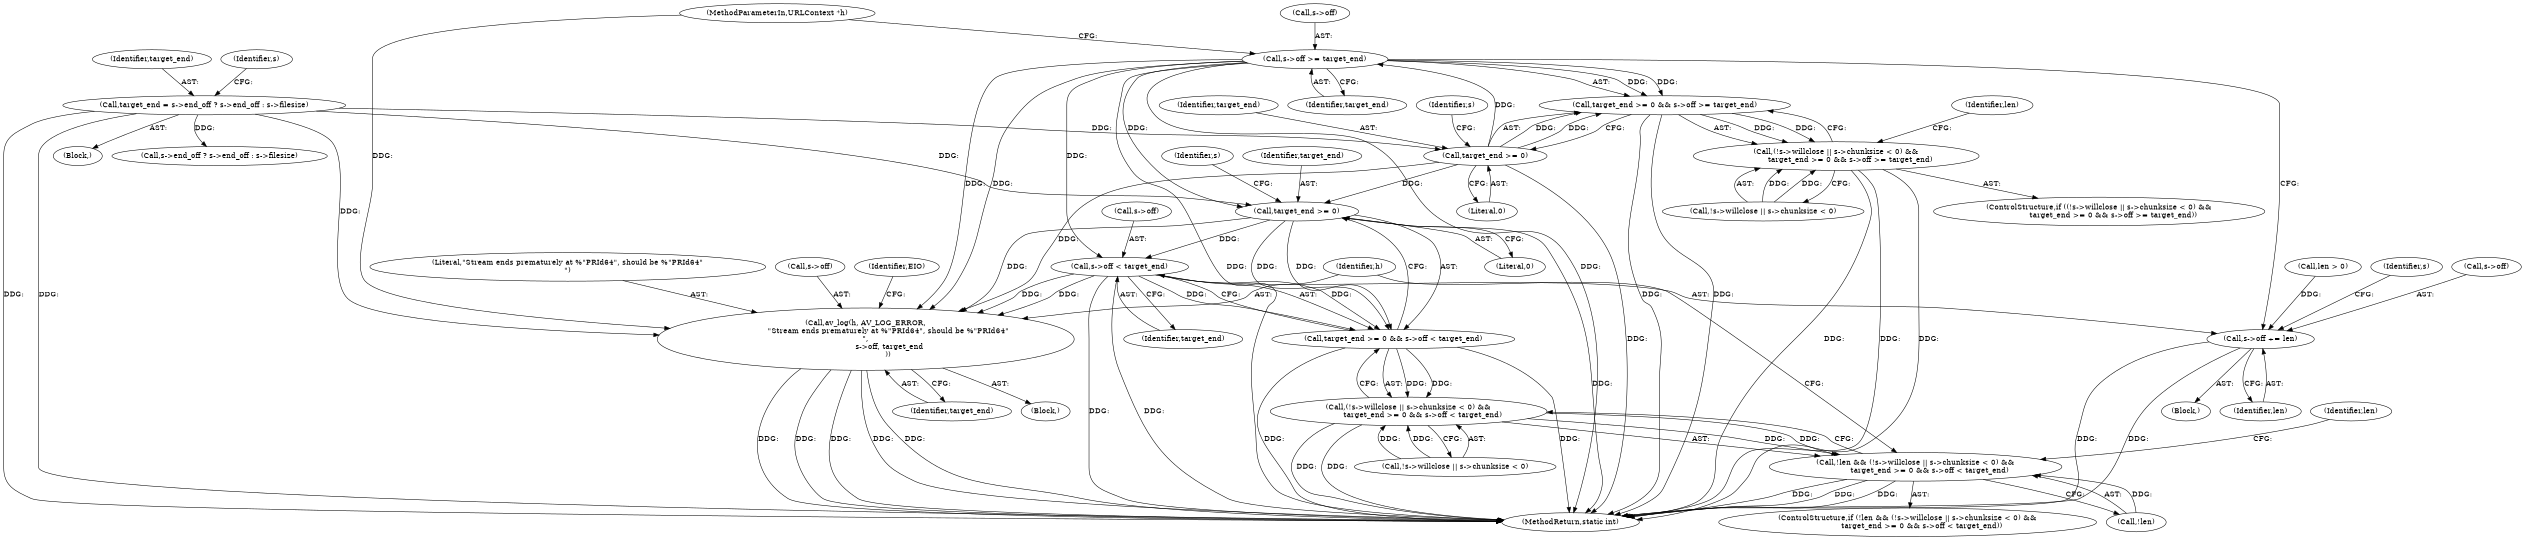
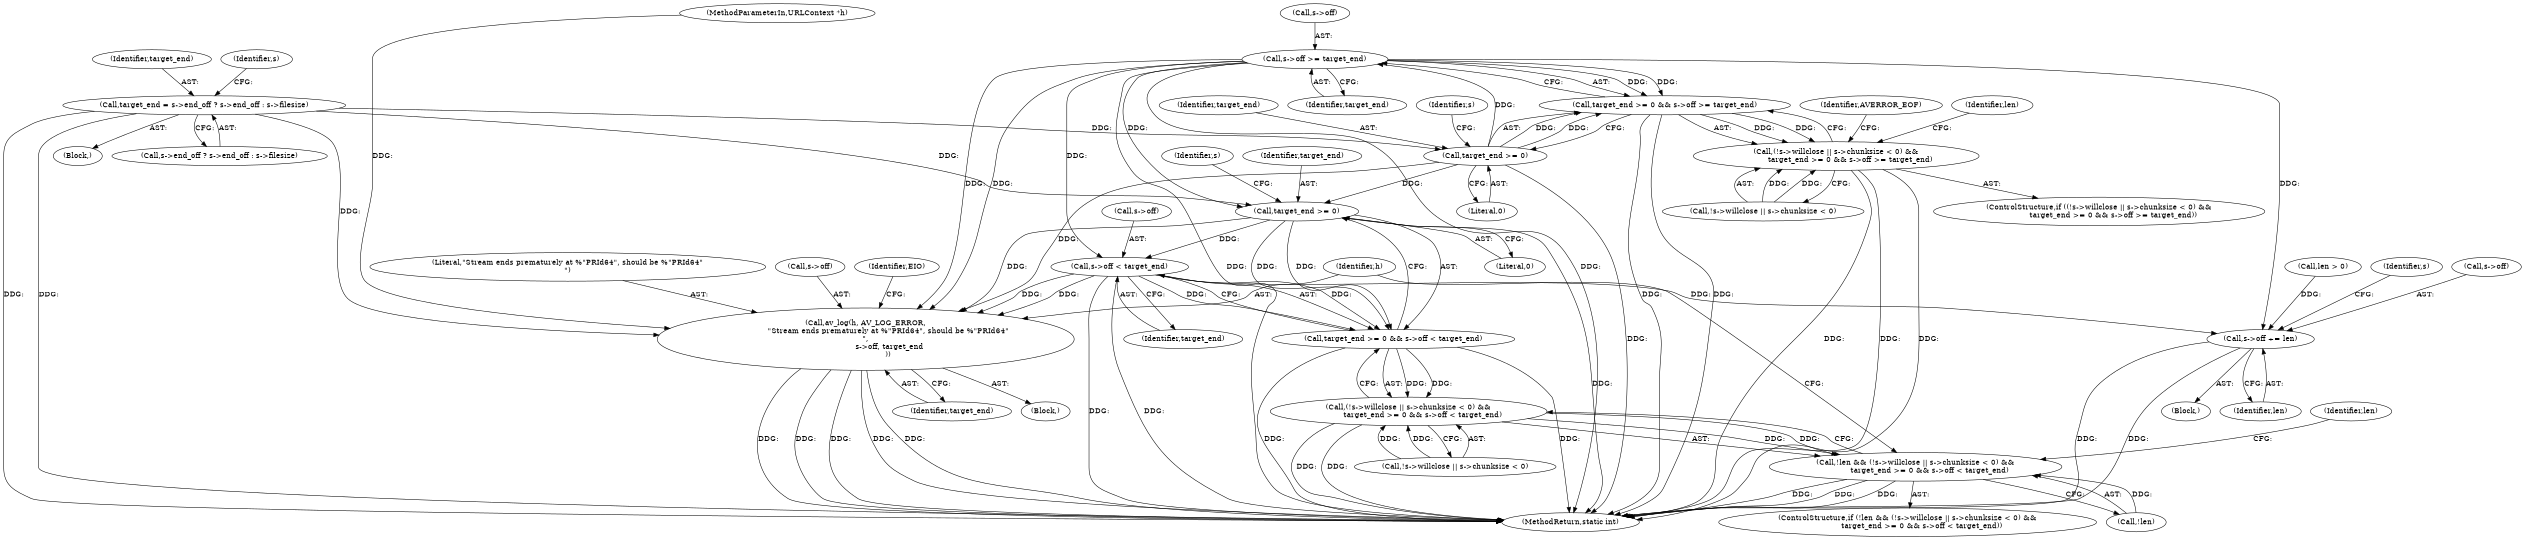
edge "(MethodParameterIn,URLContext *h)" -> "(Call,s->off >= target_end)": now "(Call,target_end >= 0 && s->off >= target_end)" -> "(Call,s->off >= target_end)"
node "(Identifier,AVERROR_EOF)": added
edge "(Call,target_end = s->end_off ? s->end_off : s->filesize)" -> "(Call,s->end_off ? s->end_off : s->filesize)": label "DDG: " -> "CFG: "
edge "(Call,s->end_off ? s->end_off : s->filesize)" -> "(Call,target_end = s->end_off ? s->end_off : s->filesize)": added, label "AST:"
edge "(Call,s->off >= target_end)" -> "(Call,s->off += len)": label "CFG: " -> "DDG: "
edge "(Call,s->off < target_end)" -> "(Call,s->off += len)": label "AST: " -> "DDG: "
